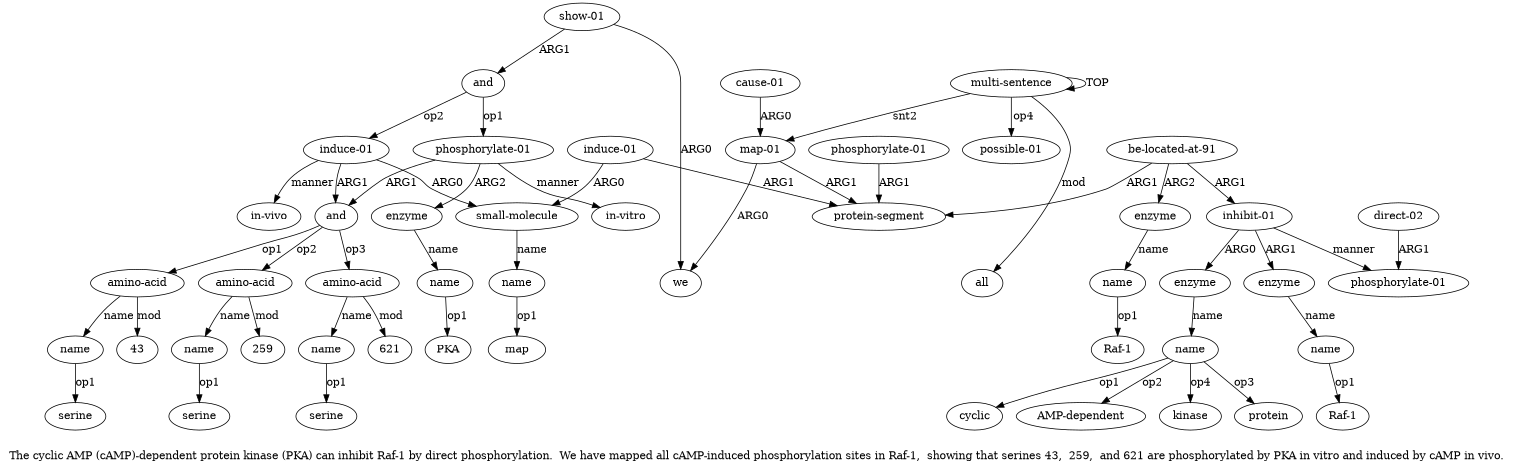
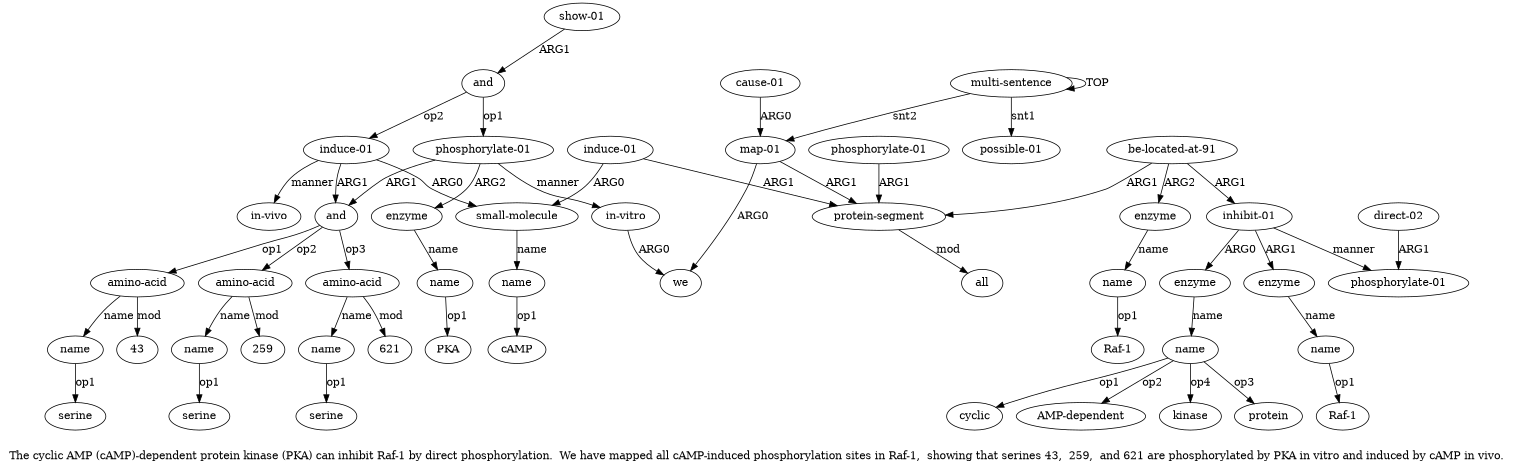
edge "multi-sentence" -> "possible-01": label "op4" -> "snt1"
edge "show-01" -> "we": now "in-vitro" -> "we"
edge "multi-sentence" -> "all": now "protein-segment" -> "all"
node "map": label "map" -> "cAMP"
